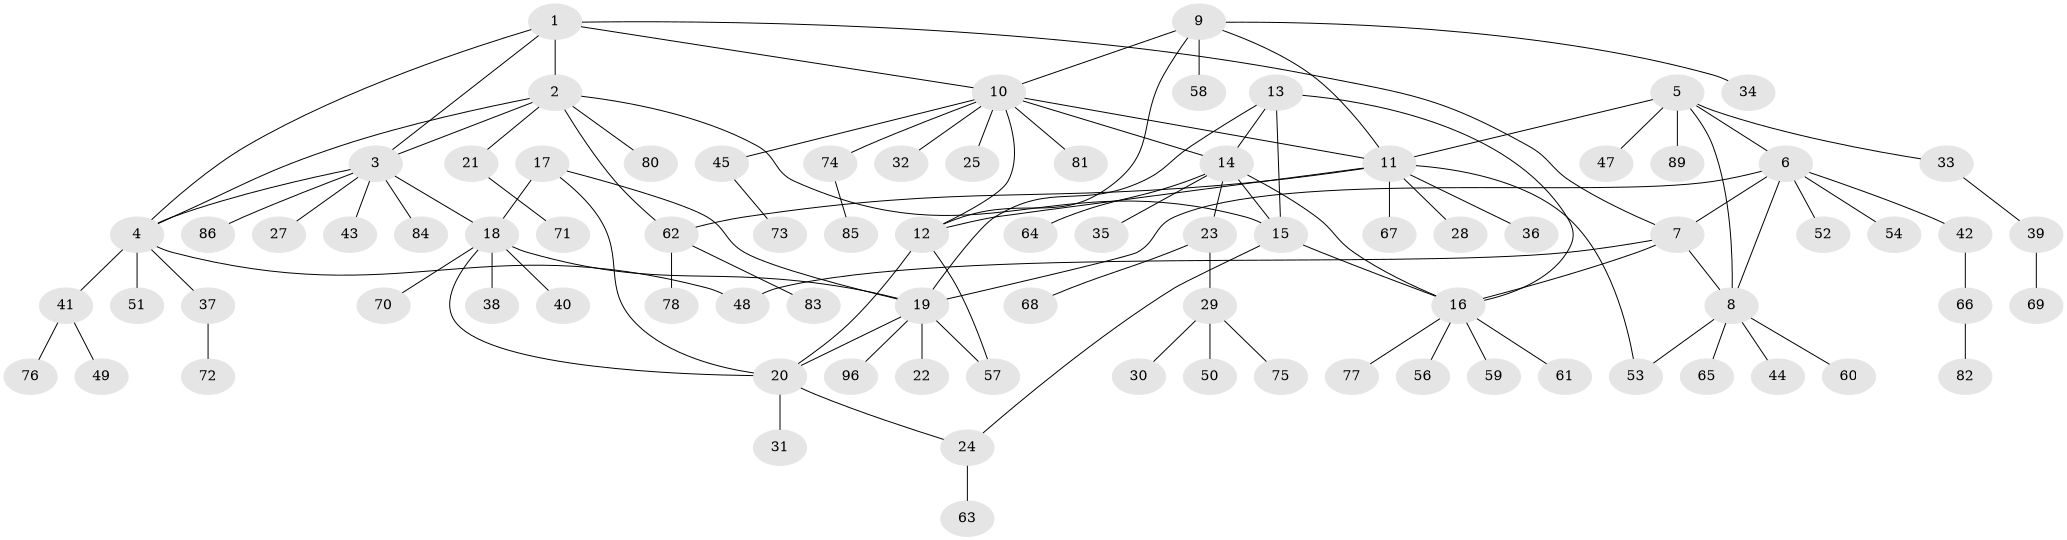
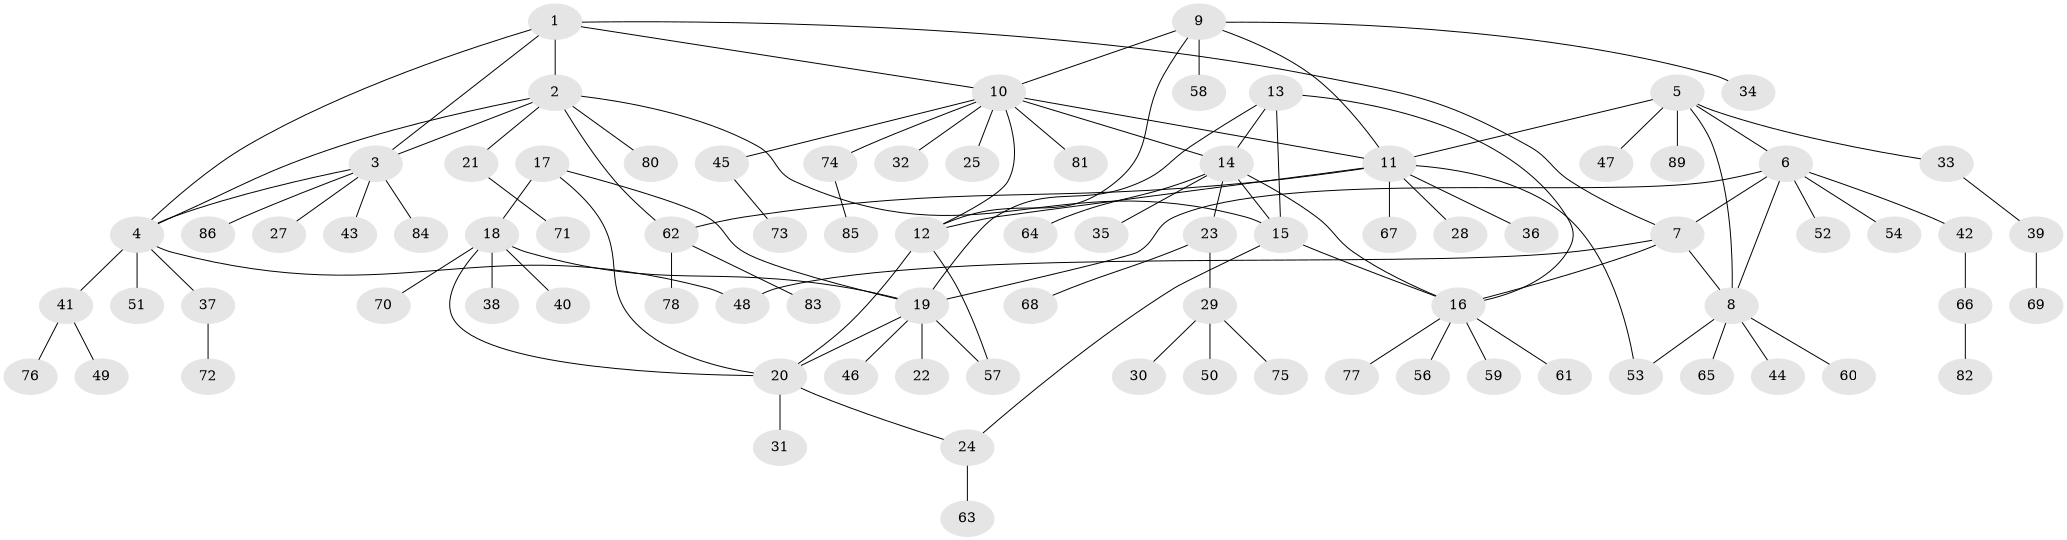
edge "3" -- "18": removed
node "96": label "96" -> "46"
